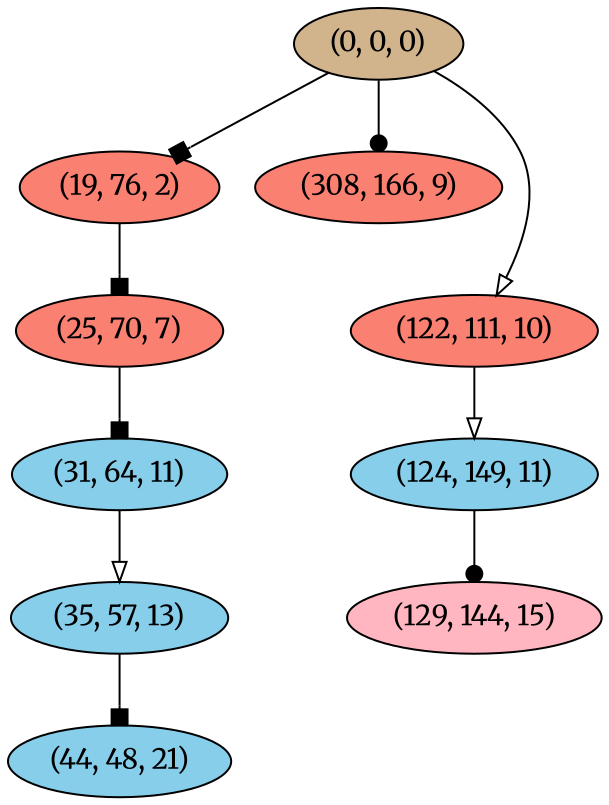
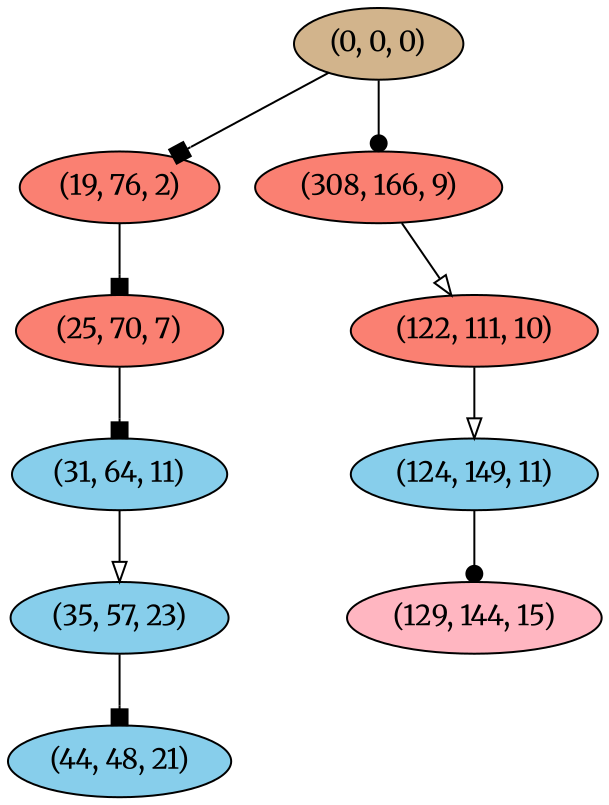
edge "(0, 0, 0)" -> "(122, 111, 10)": now "(308, 166, 9)" -> "(122, 111, 10)"
node "(35, 57, 13)": label "(35, 57, 13)" -> "(35, 57, 23)"
